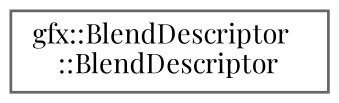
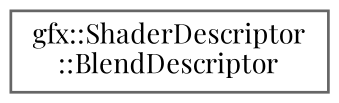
node "gfx::BlendDescriptor ::BlendDescriptor": label "gfx::BlendDescriptor ::BlendDescriptor" -> "gfx::ShaderDescriptor ::BlendDescriptor"
